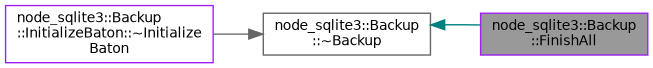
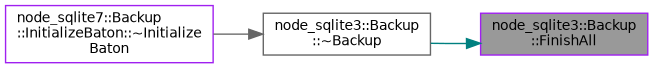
edge "node_sqlite3::Backup ::FinishAll" -> "node_sqlite3::Backup ::~Backup": reversed
node "node_sqlite3::Backup ::InitializeBaton::~Initialize Baton": label "node_sqlite3::Backup ::InitializeBaton::~Initialize Baton" -> "node_sqlite7::Backup ::InitializeBaton::~Initialize Baton"
